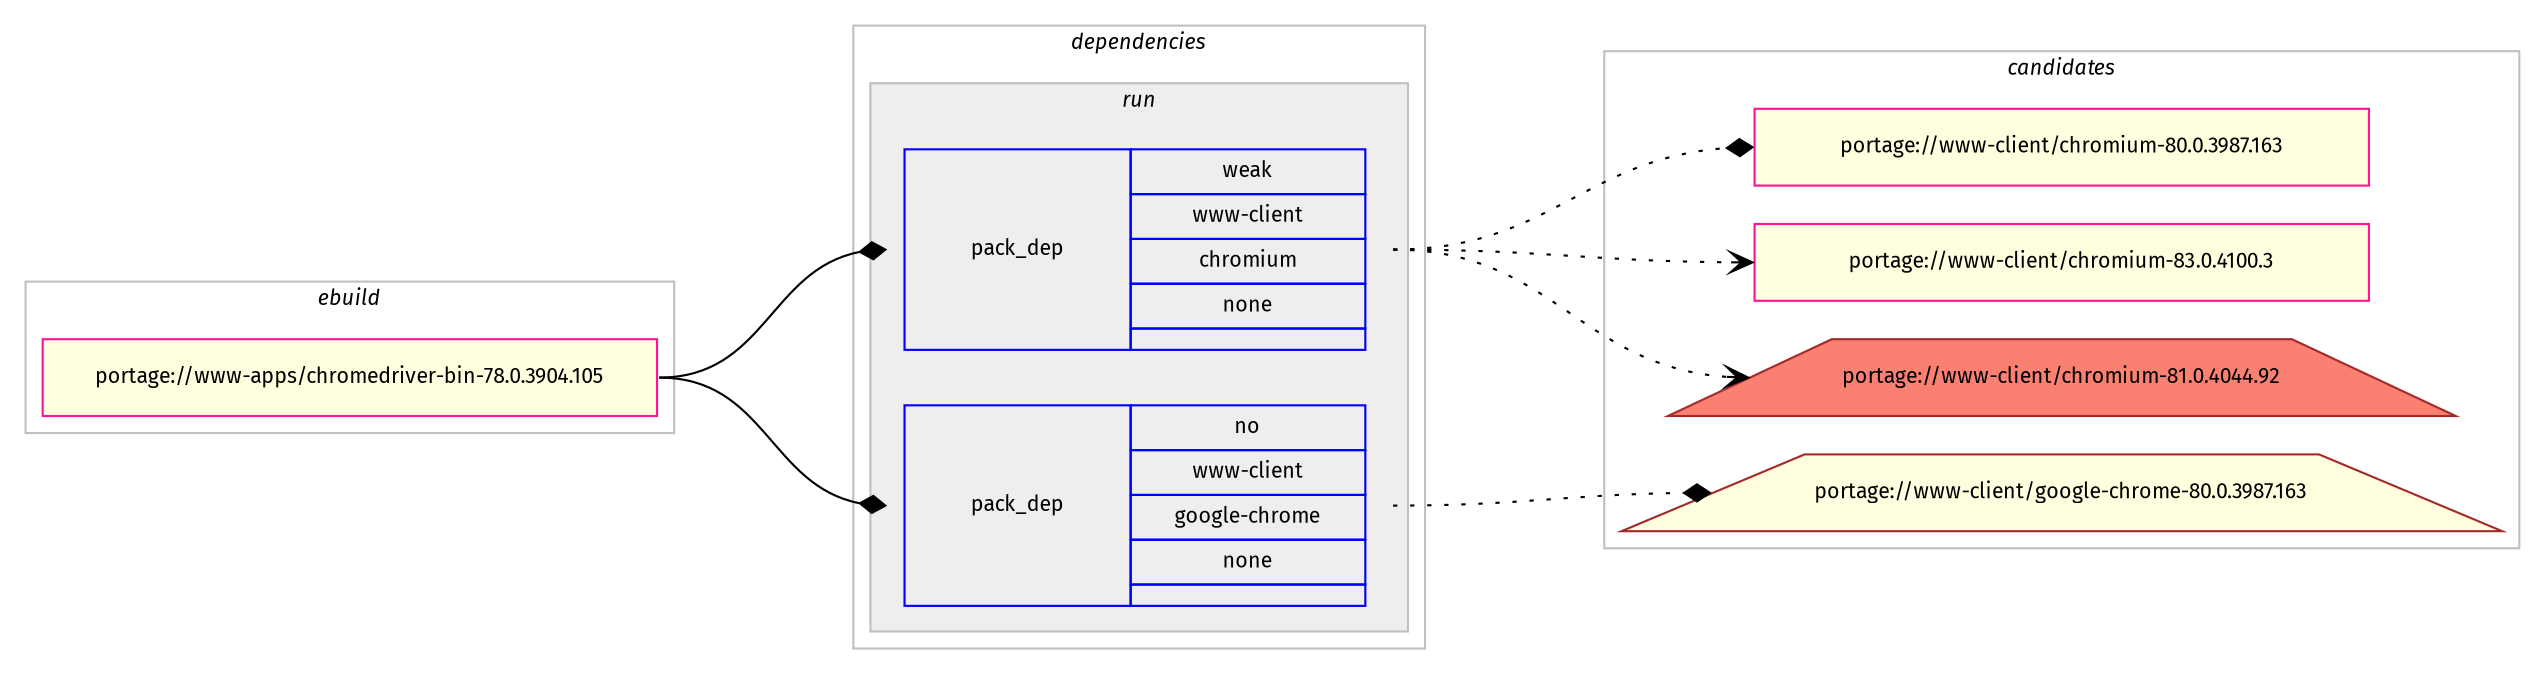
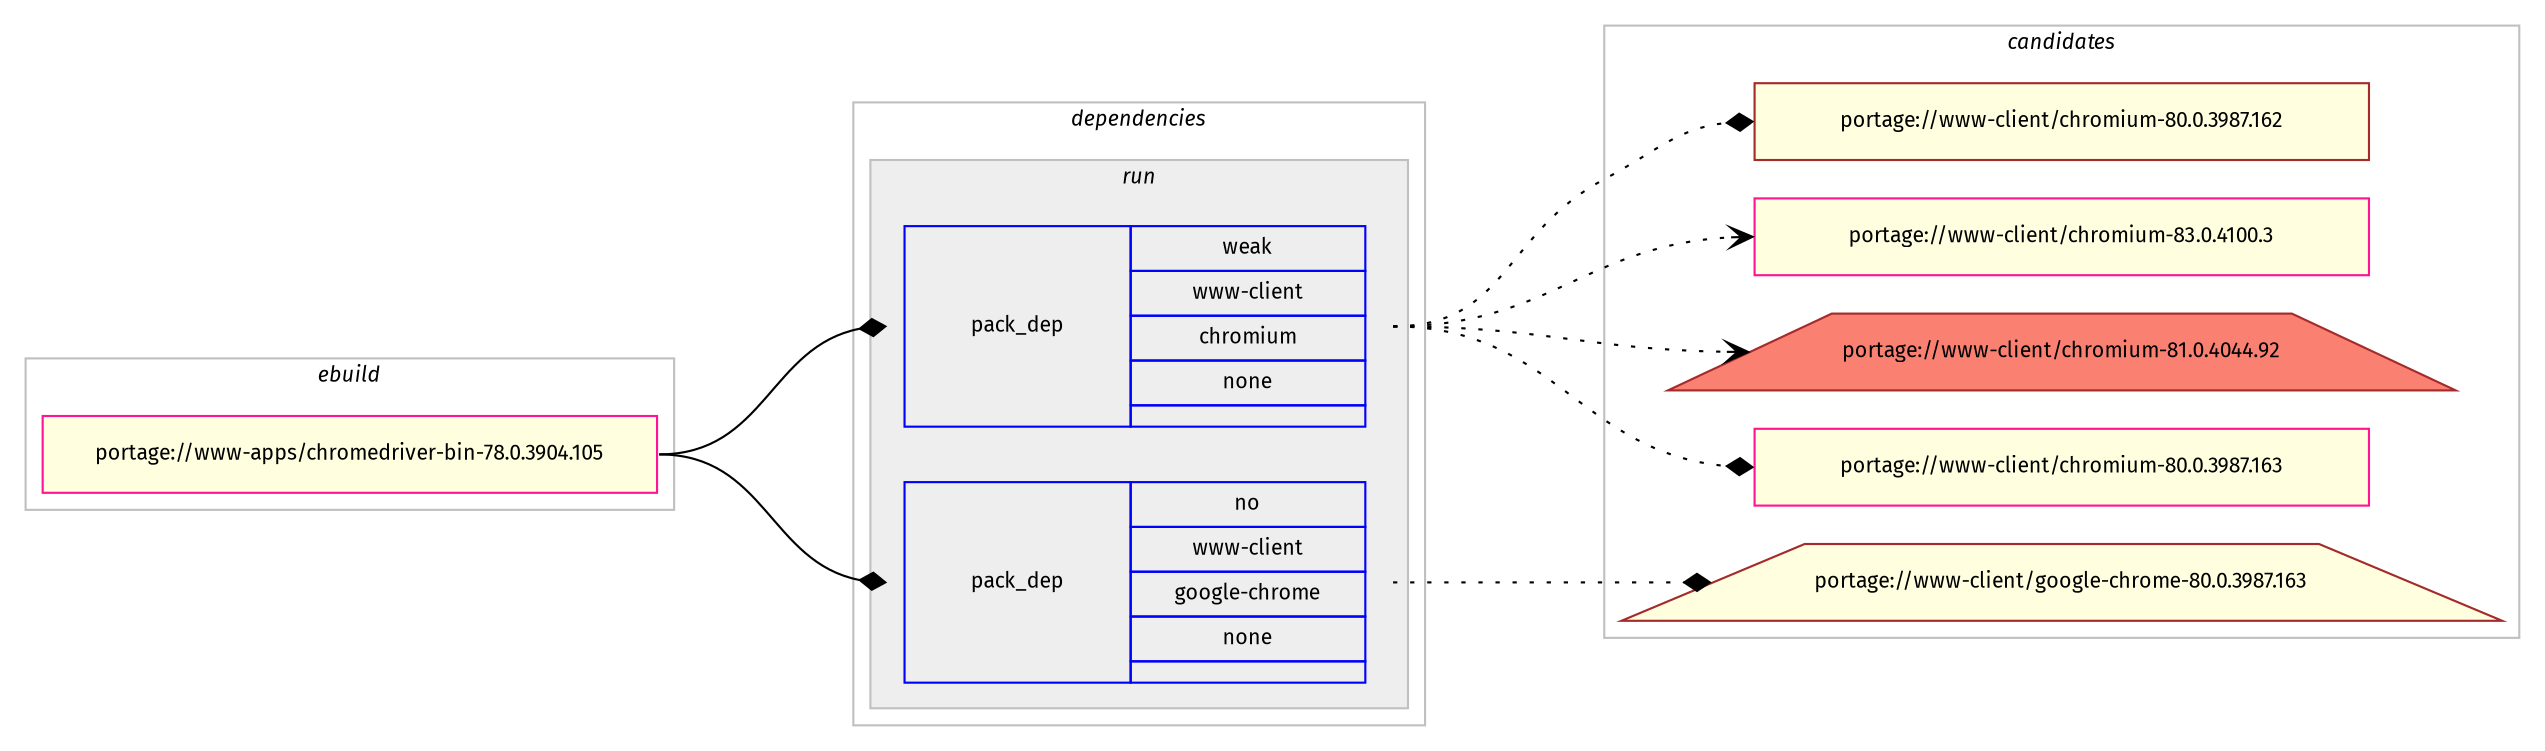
node "portage://www-client/chromium-80.0.3987.162": added
